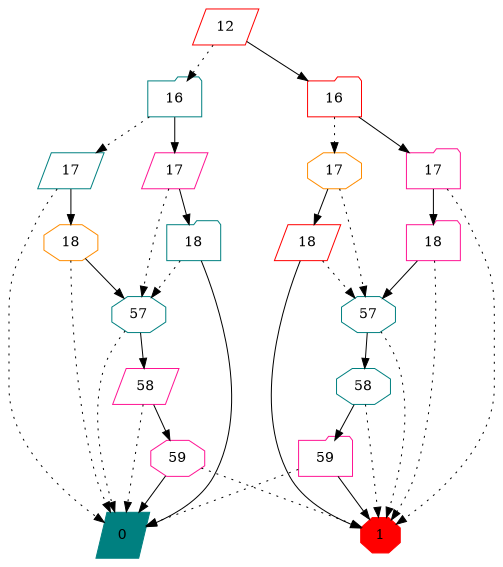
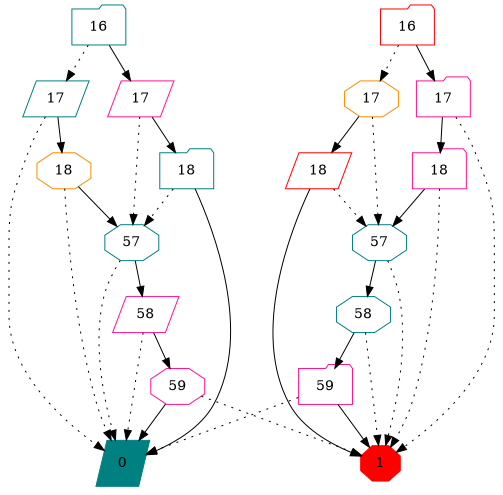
node "12": removed
